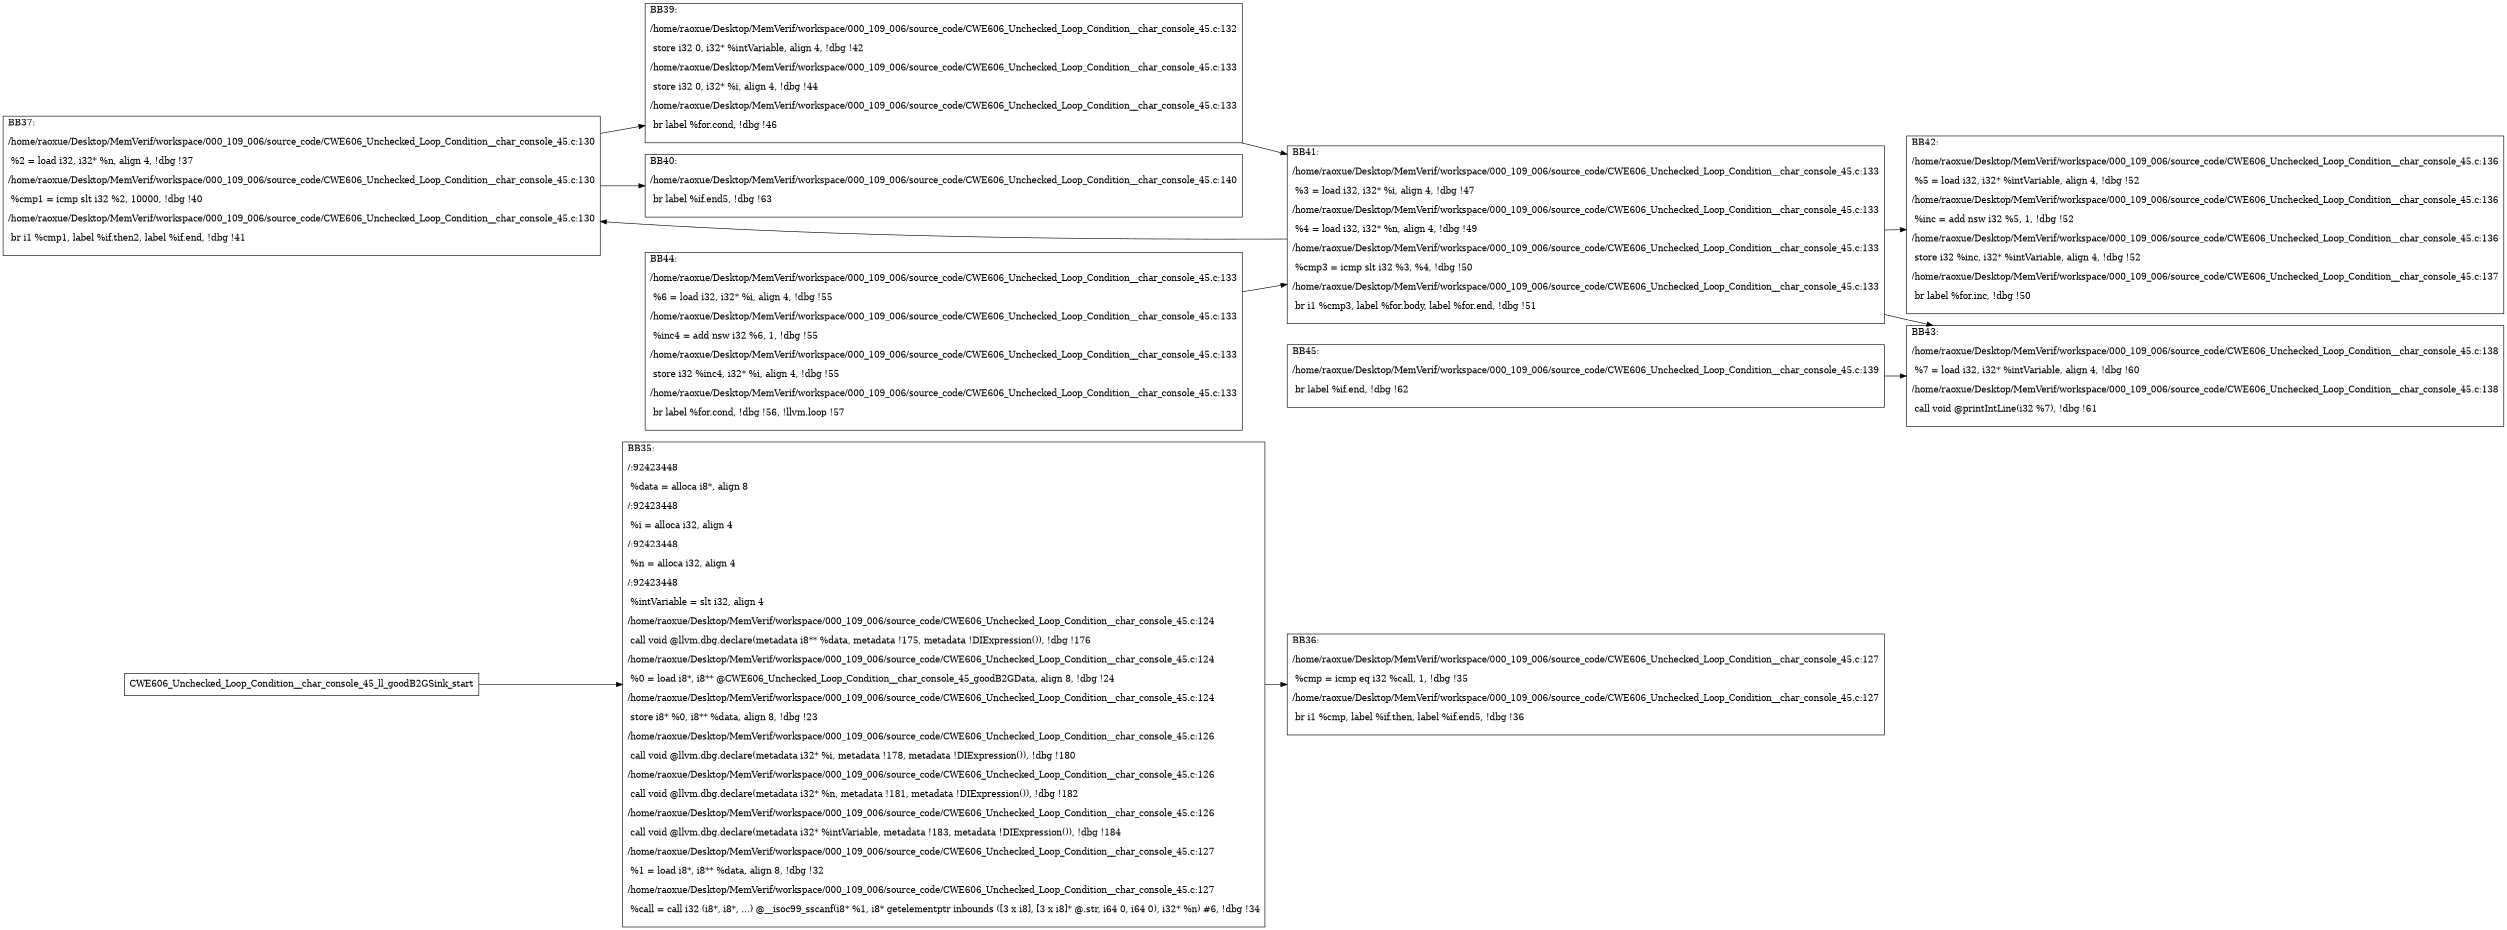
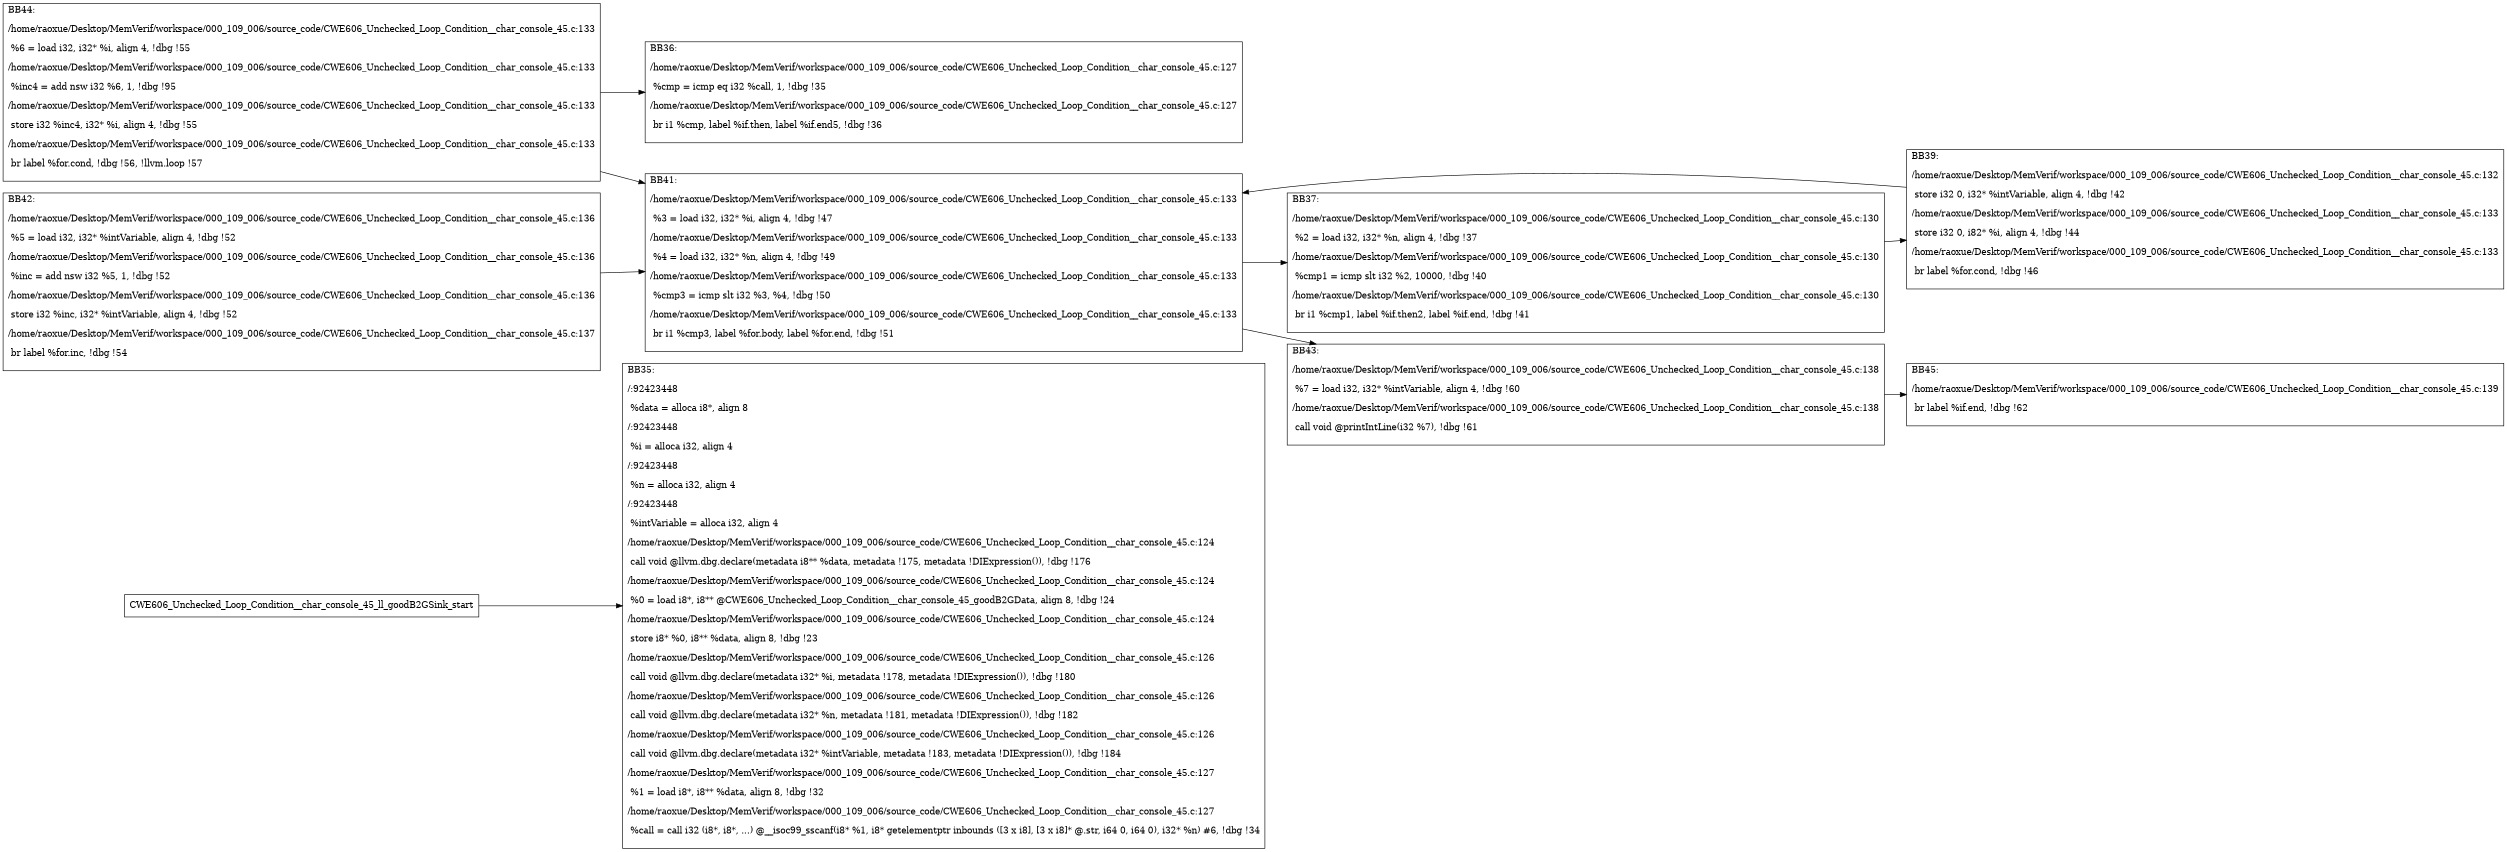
node "BB39:": text "store i32 0, i32* %i, align 4, !dbg !44" -> "store i32 0, i82* %i, align 4, !dbg !44"
node "BB40:": removed
edge "BB41:" -> "BB42:": reversed
node "BB42:": text "br label %for.inc, !dbg !50" -> "br label %for.inc, !dbg !54"
node "BB44:": text "%inc4 = add nsw i32 %6, 1, !dbg !55" -> "%inc4 = add nsw i32 %6, 1, !dbg !95"
edge "BB45:" -> "BB43:": reversed
node "BB35:": text "%intVariable = slt i32, align 4" -> "%intVariable = alloca i32, align 4"
edge "BB35:" -> "BB36:": now "BB44:" -> "BB36:"
